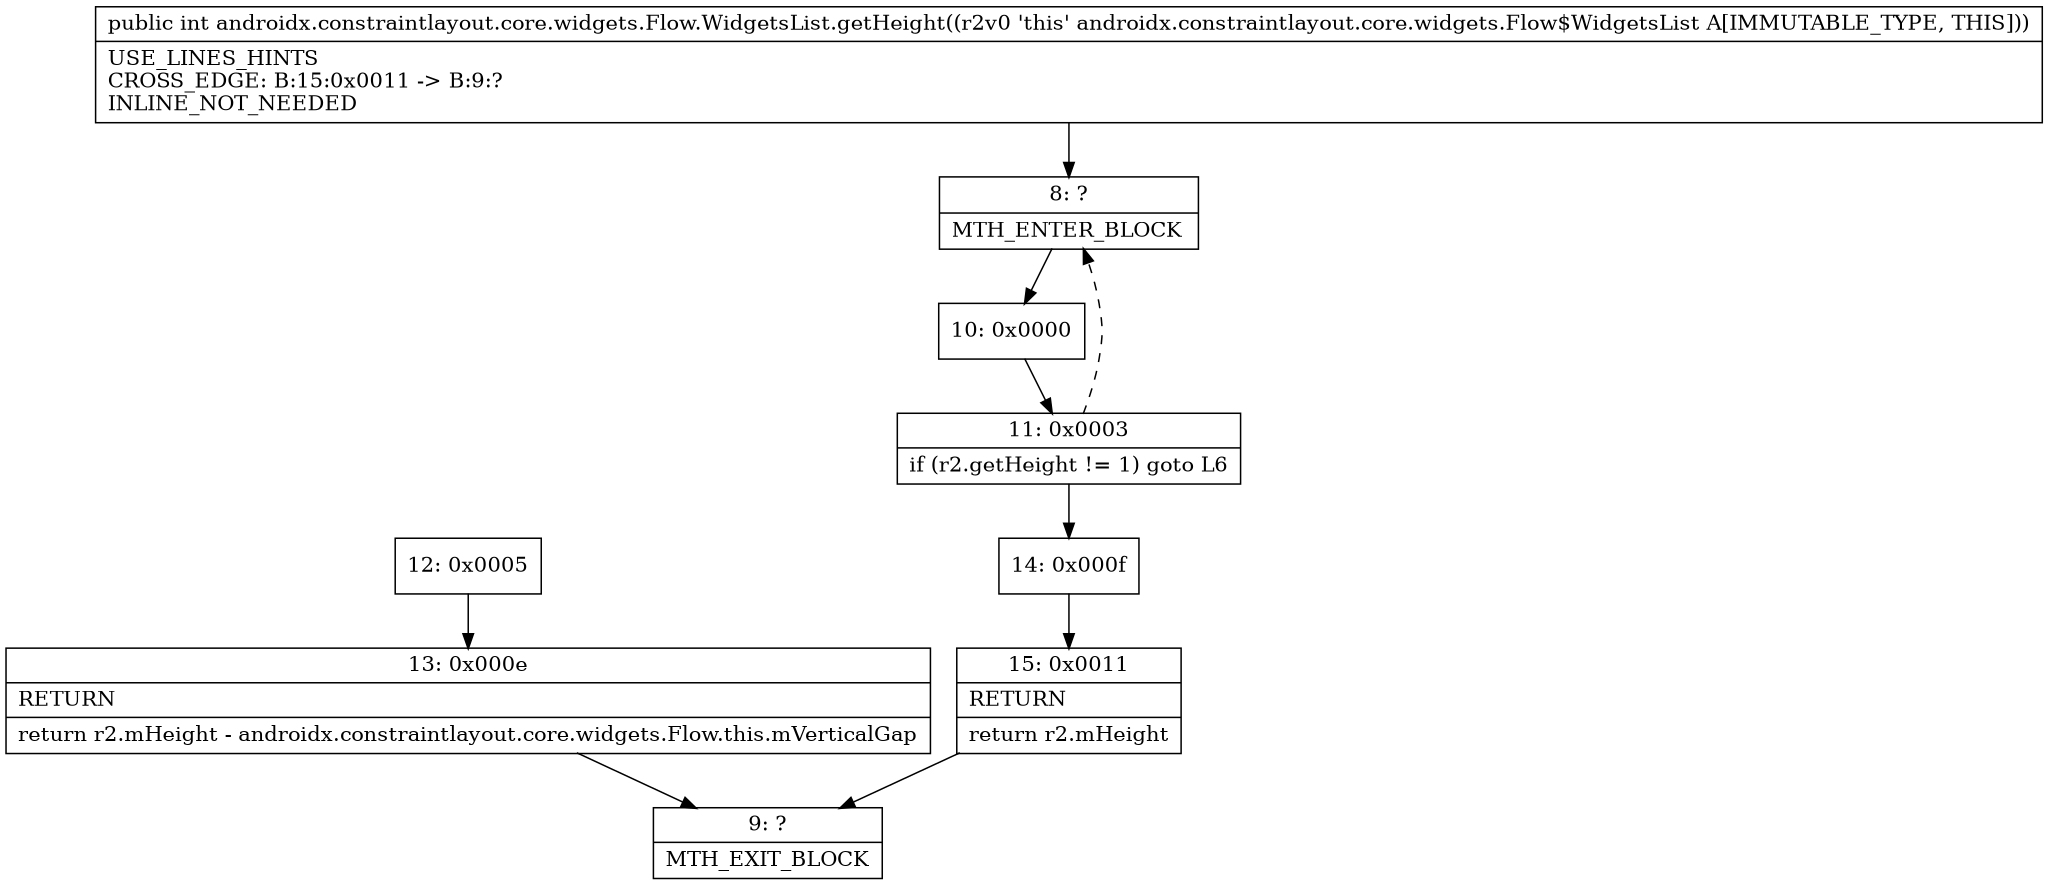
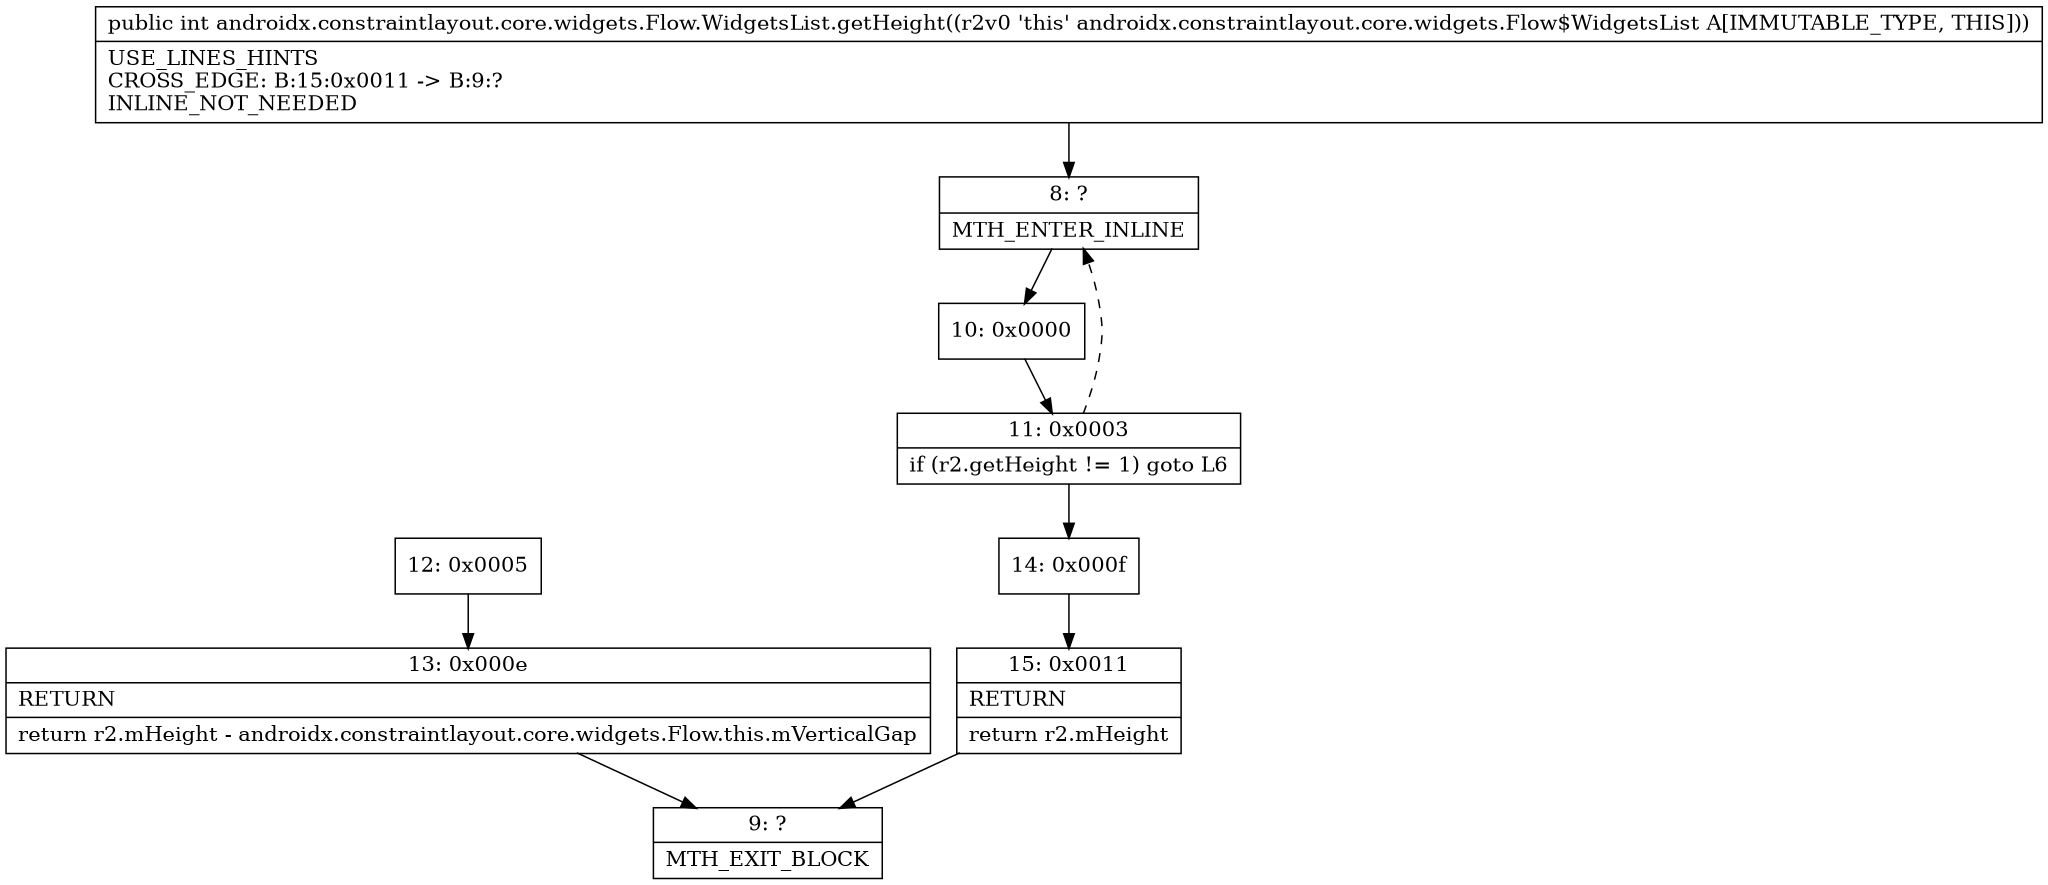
node "8: ?": text "MTH_ENTER_BLOCK" -> "MTH_ENTER_INLINE"
